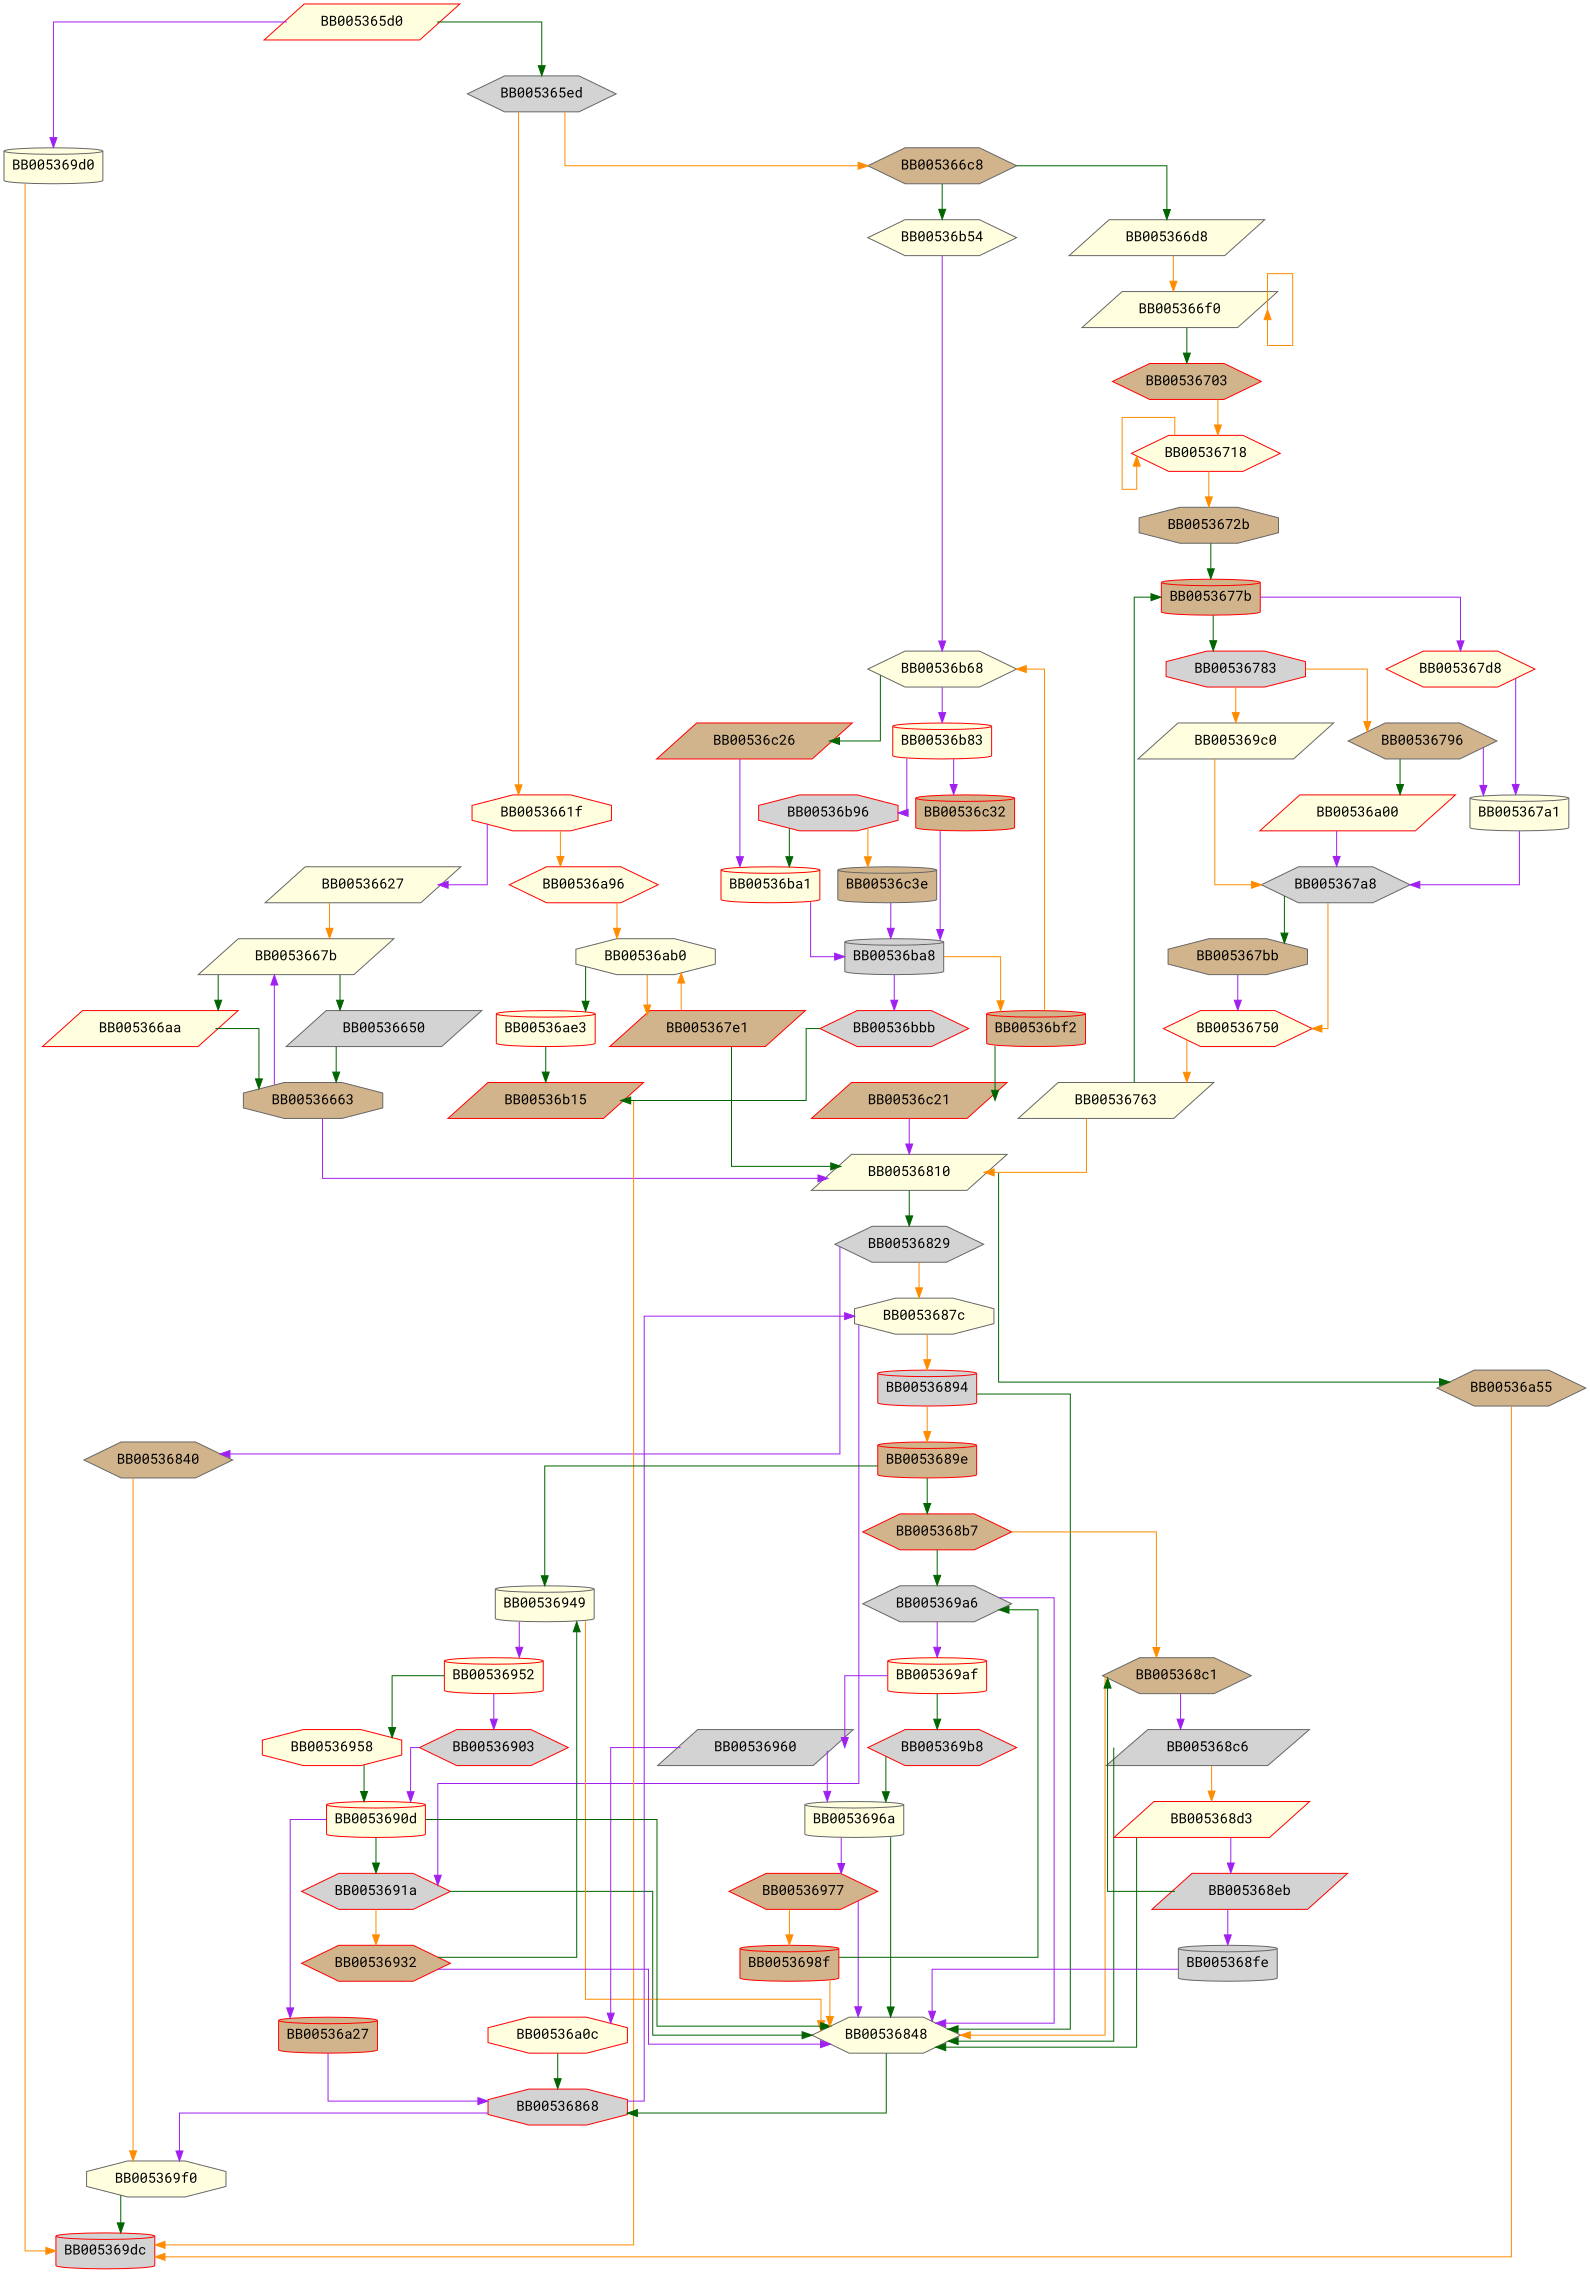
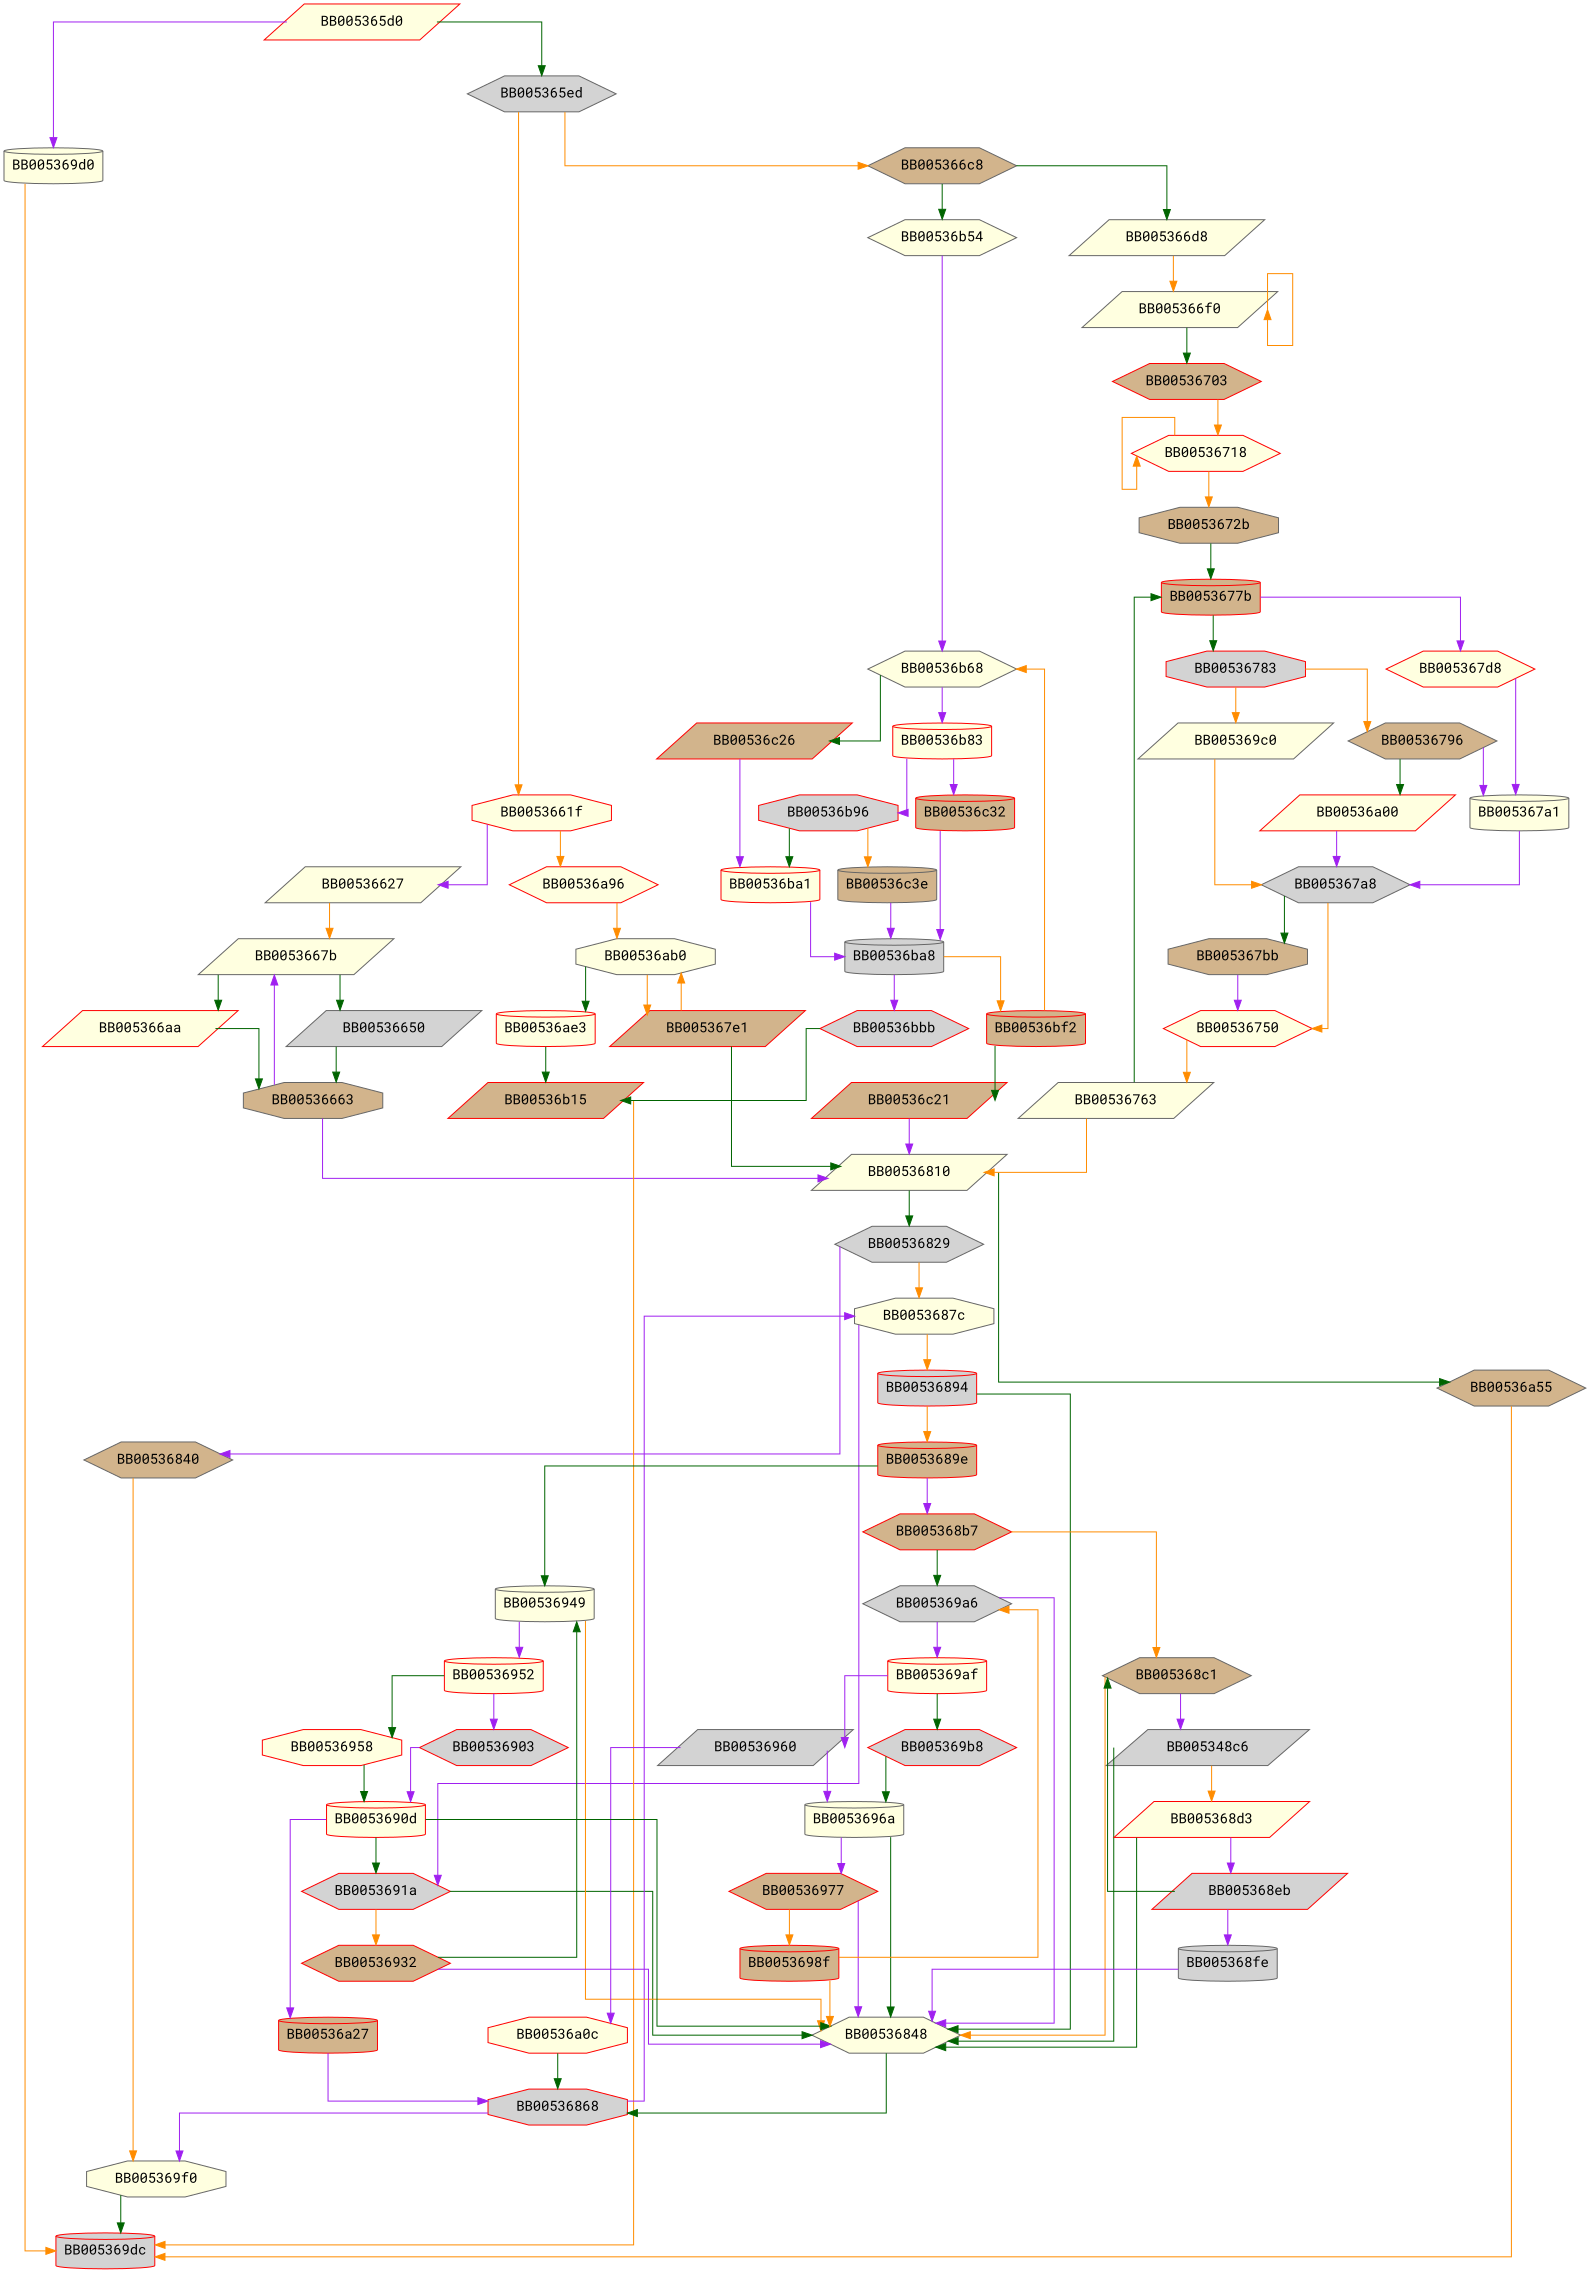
edge "BB0053689e" -> "BB005368b7": color darkgreen -> purple
node "BB005368c6": label "BB005368c6" -> "BB005348c6"
edge "BB0053698f" -> "BB005369a6": color darkgreen -> darkorange
